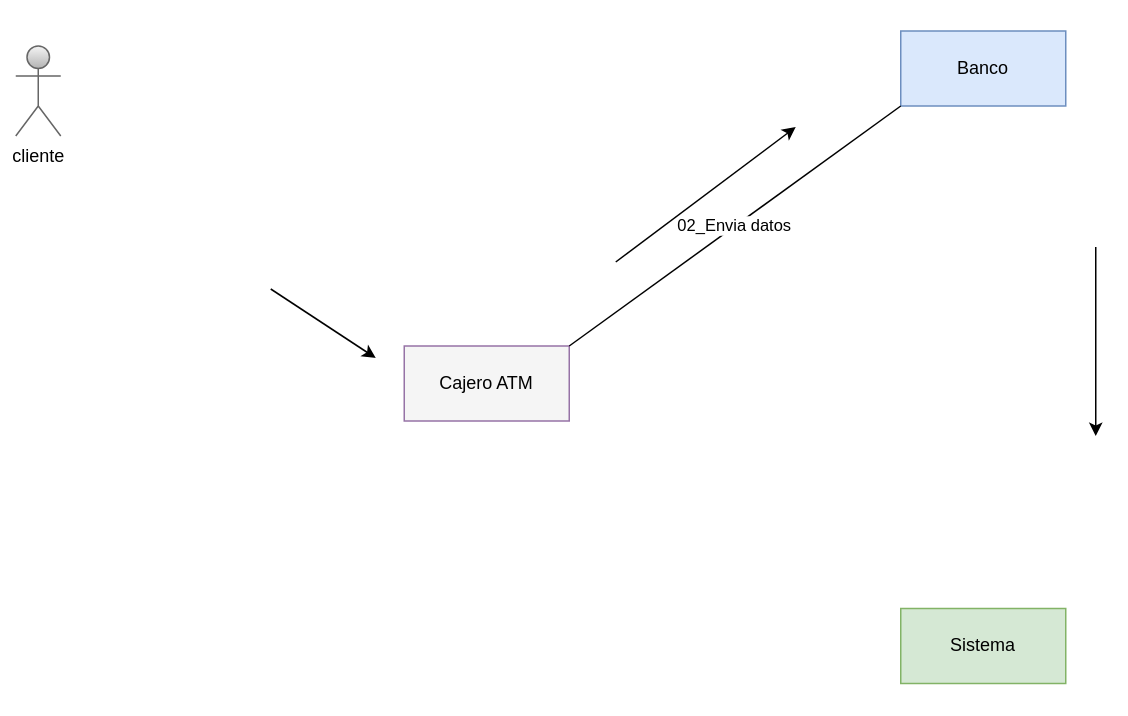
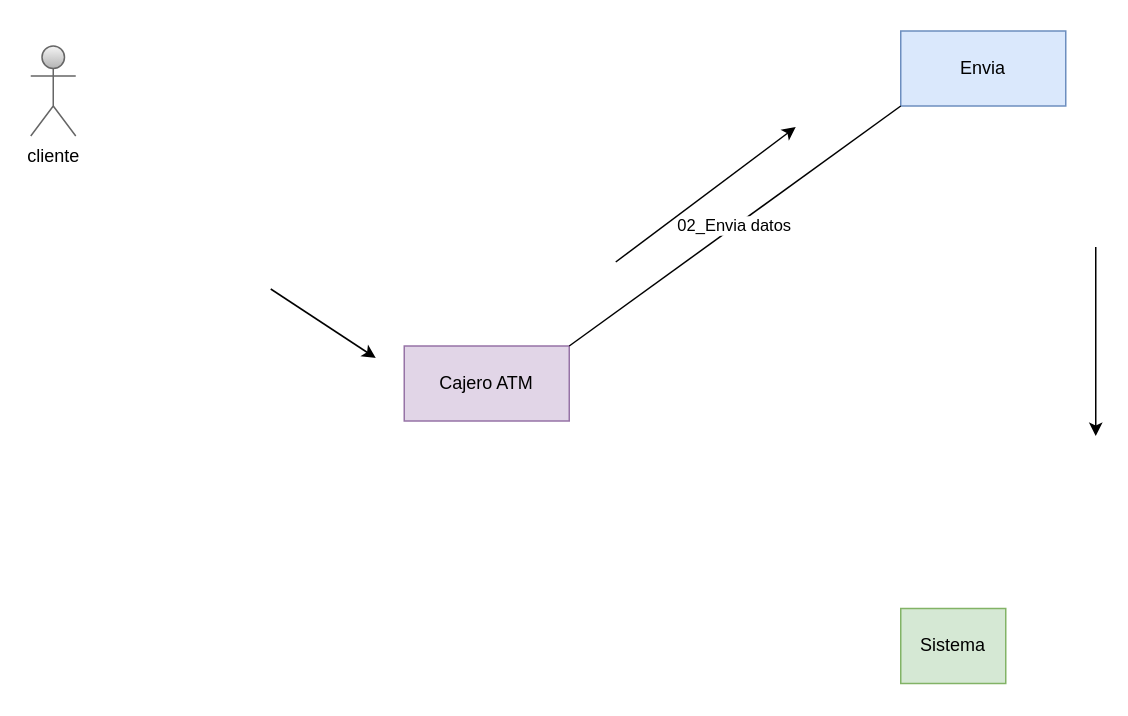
node "Banco": label "Banco" -> "Envia"
node "cliente": moved (38, 91) -> (53, 91)
node "Cajero ATM": fillcolor #f5f5f5 -> #e1d5e7
node "Sistema": size 165x75 -> 105x75
